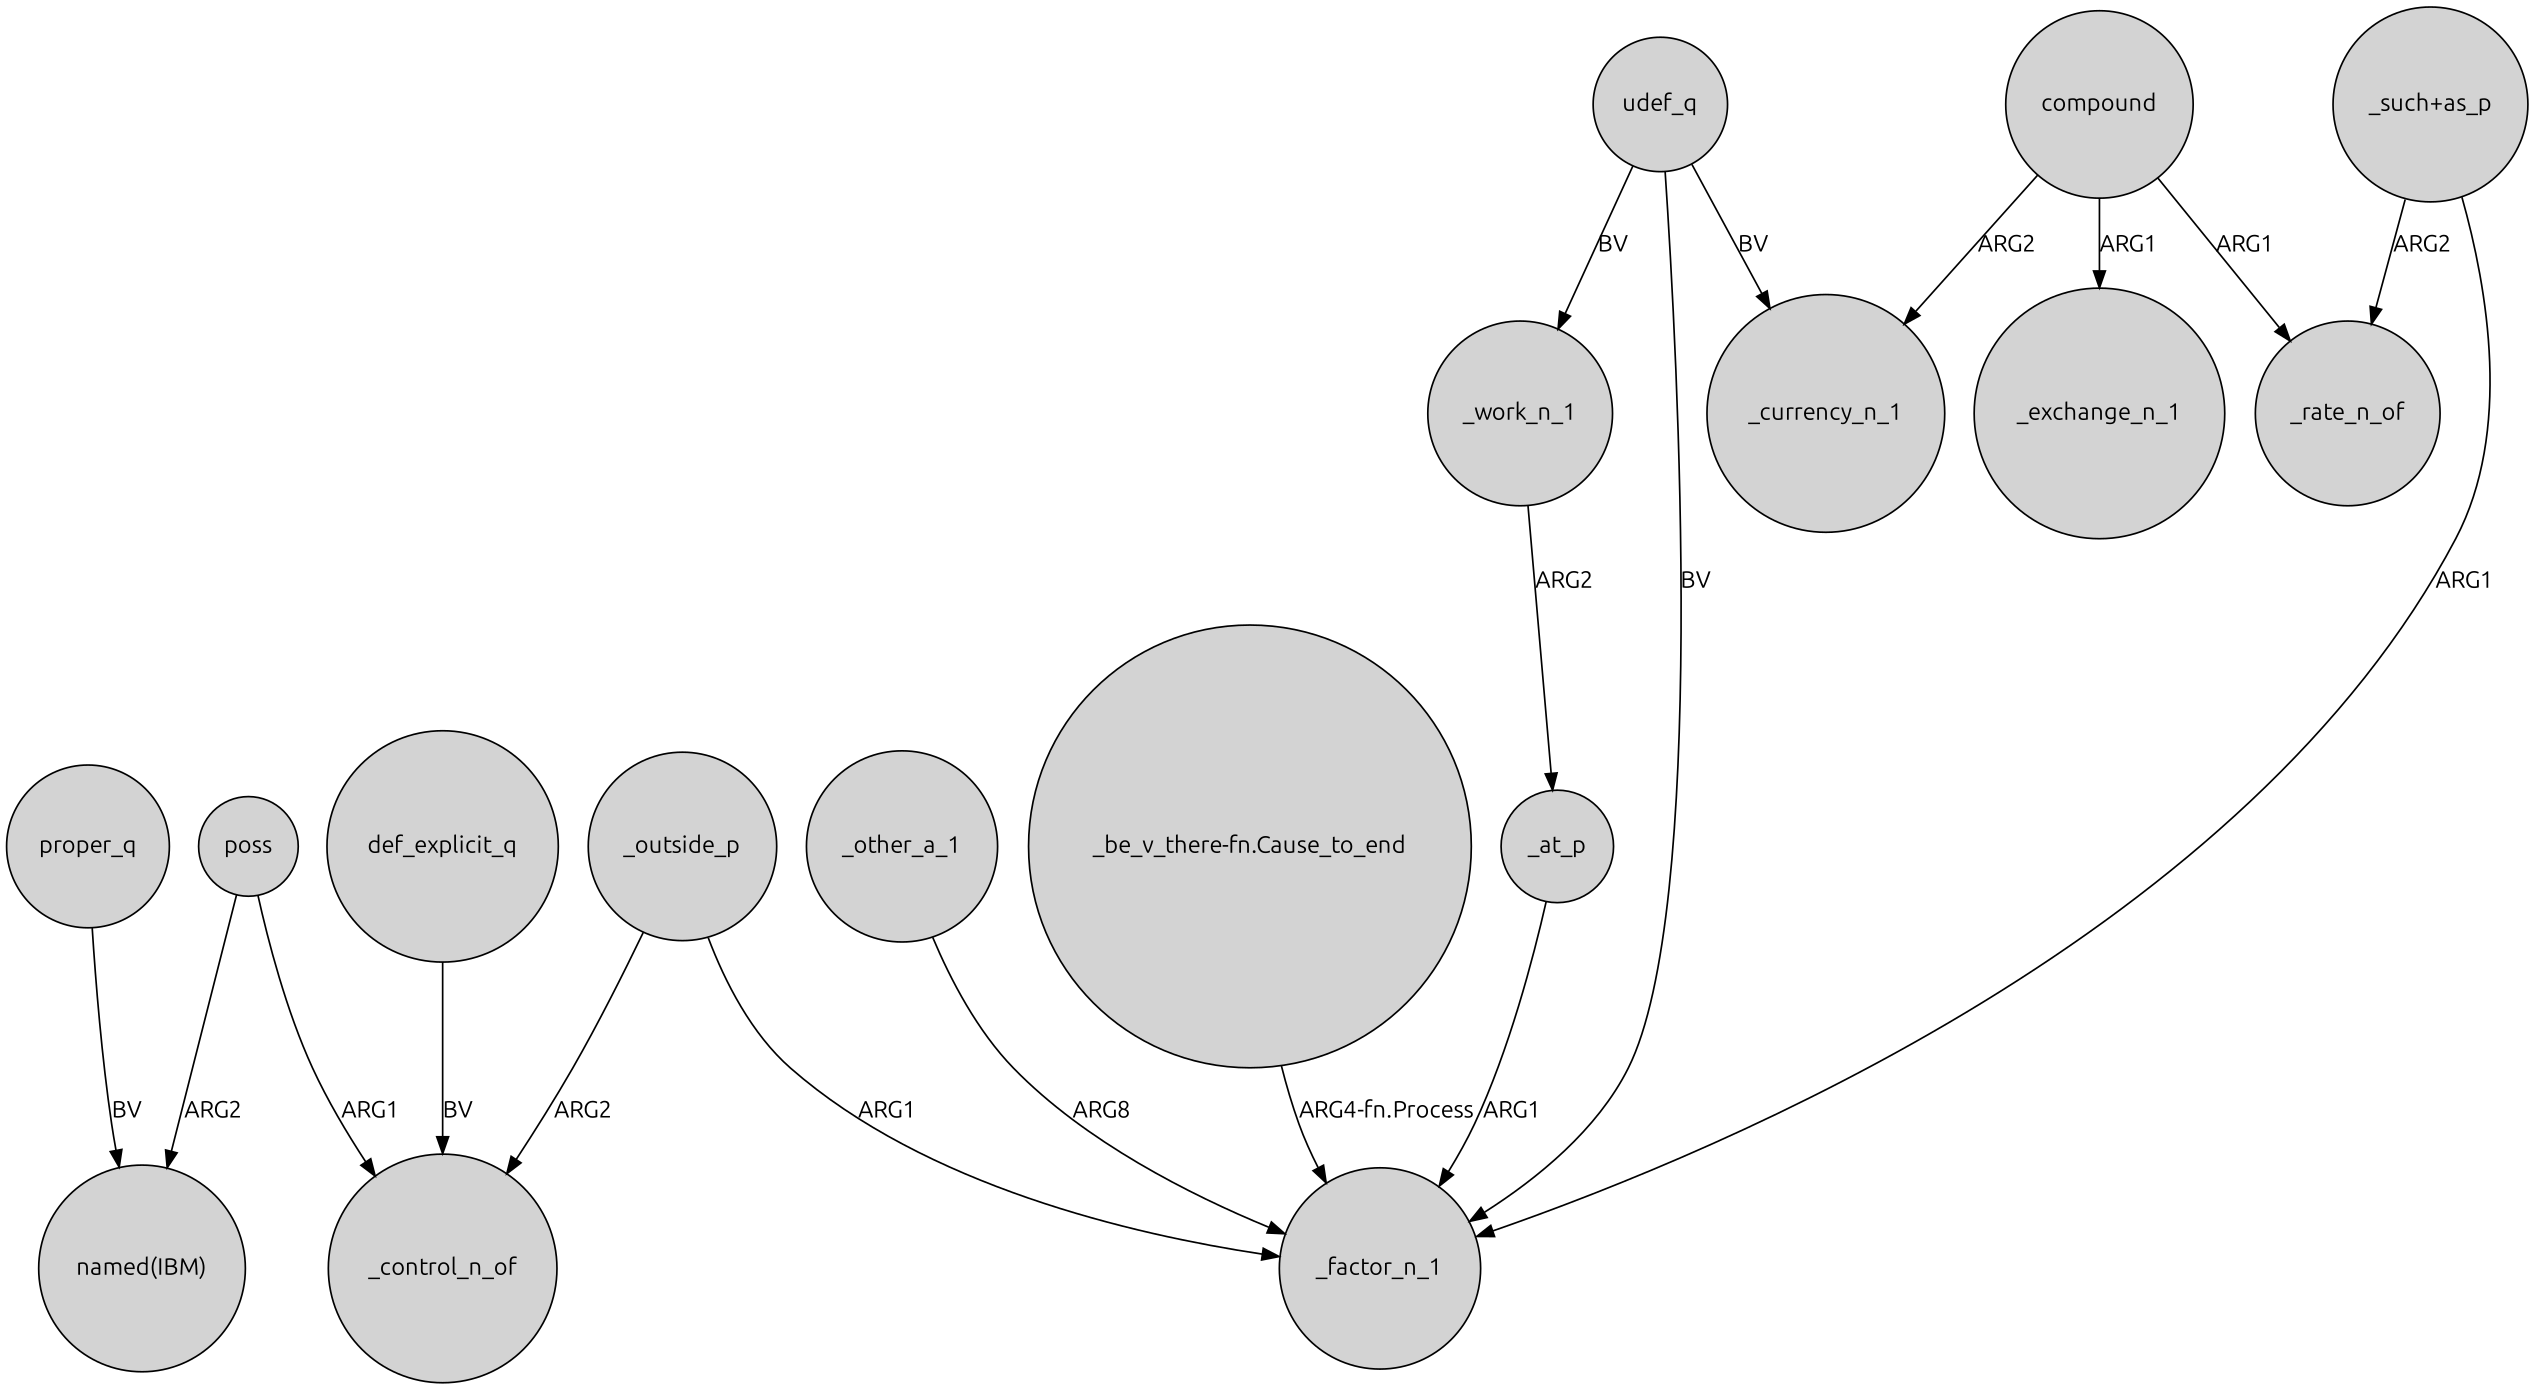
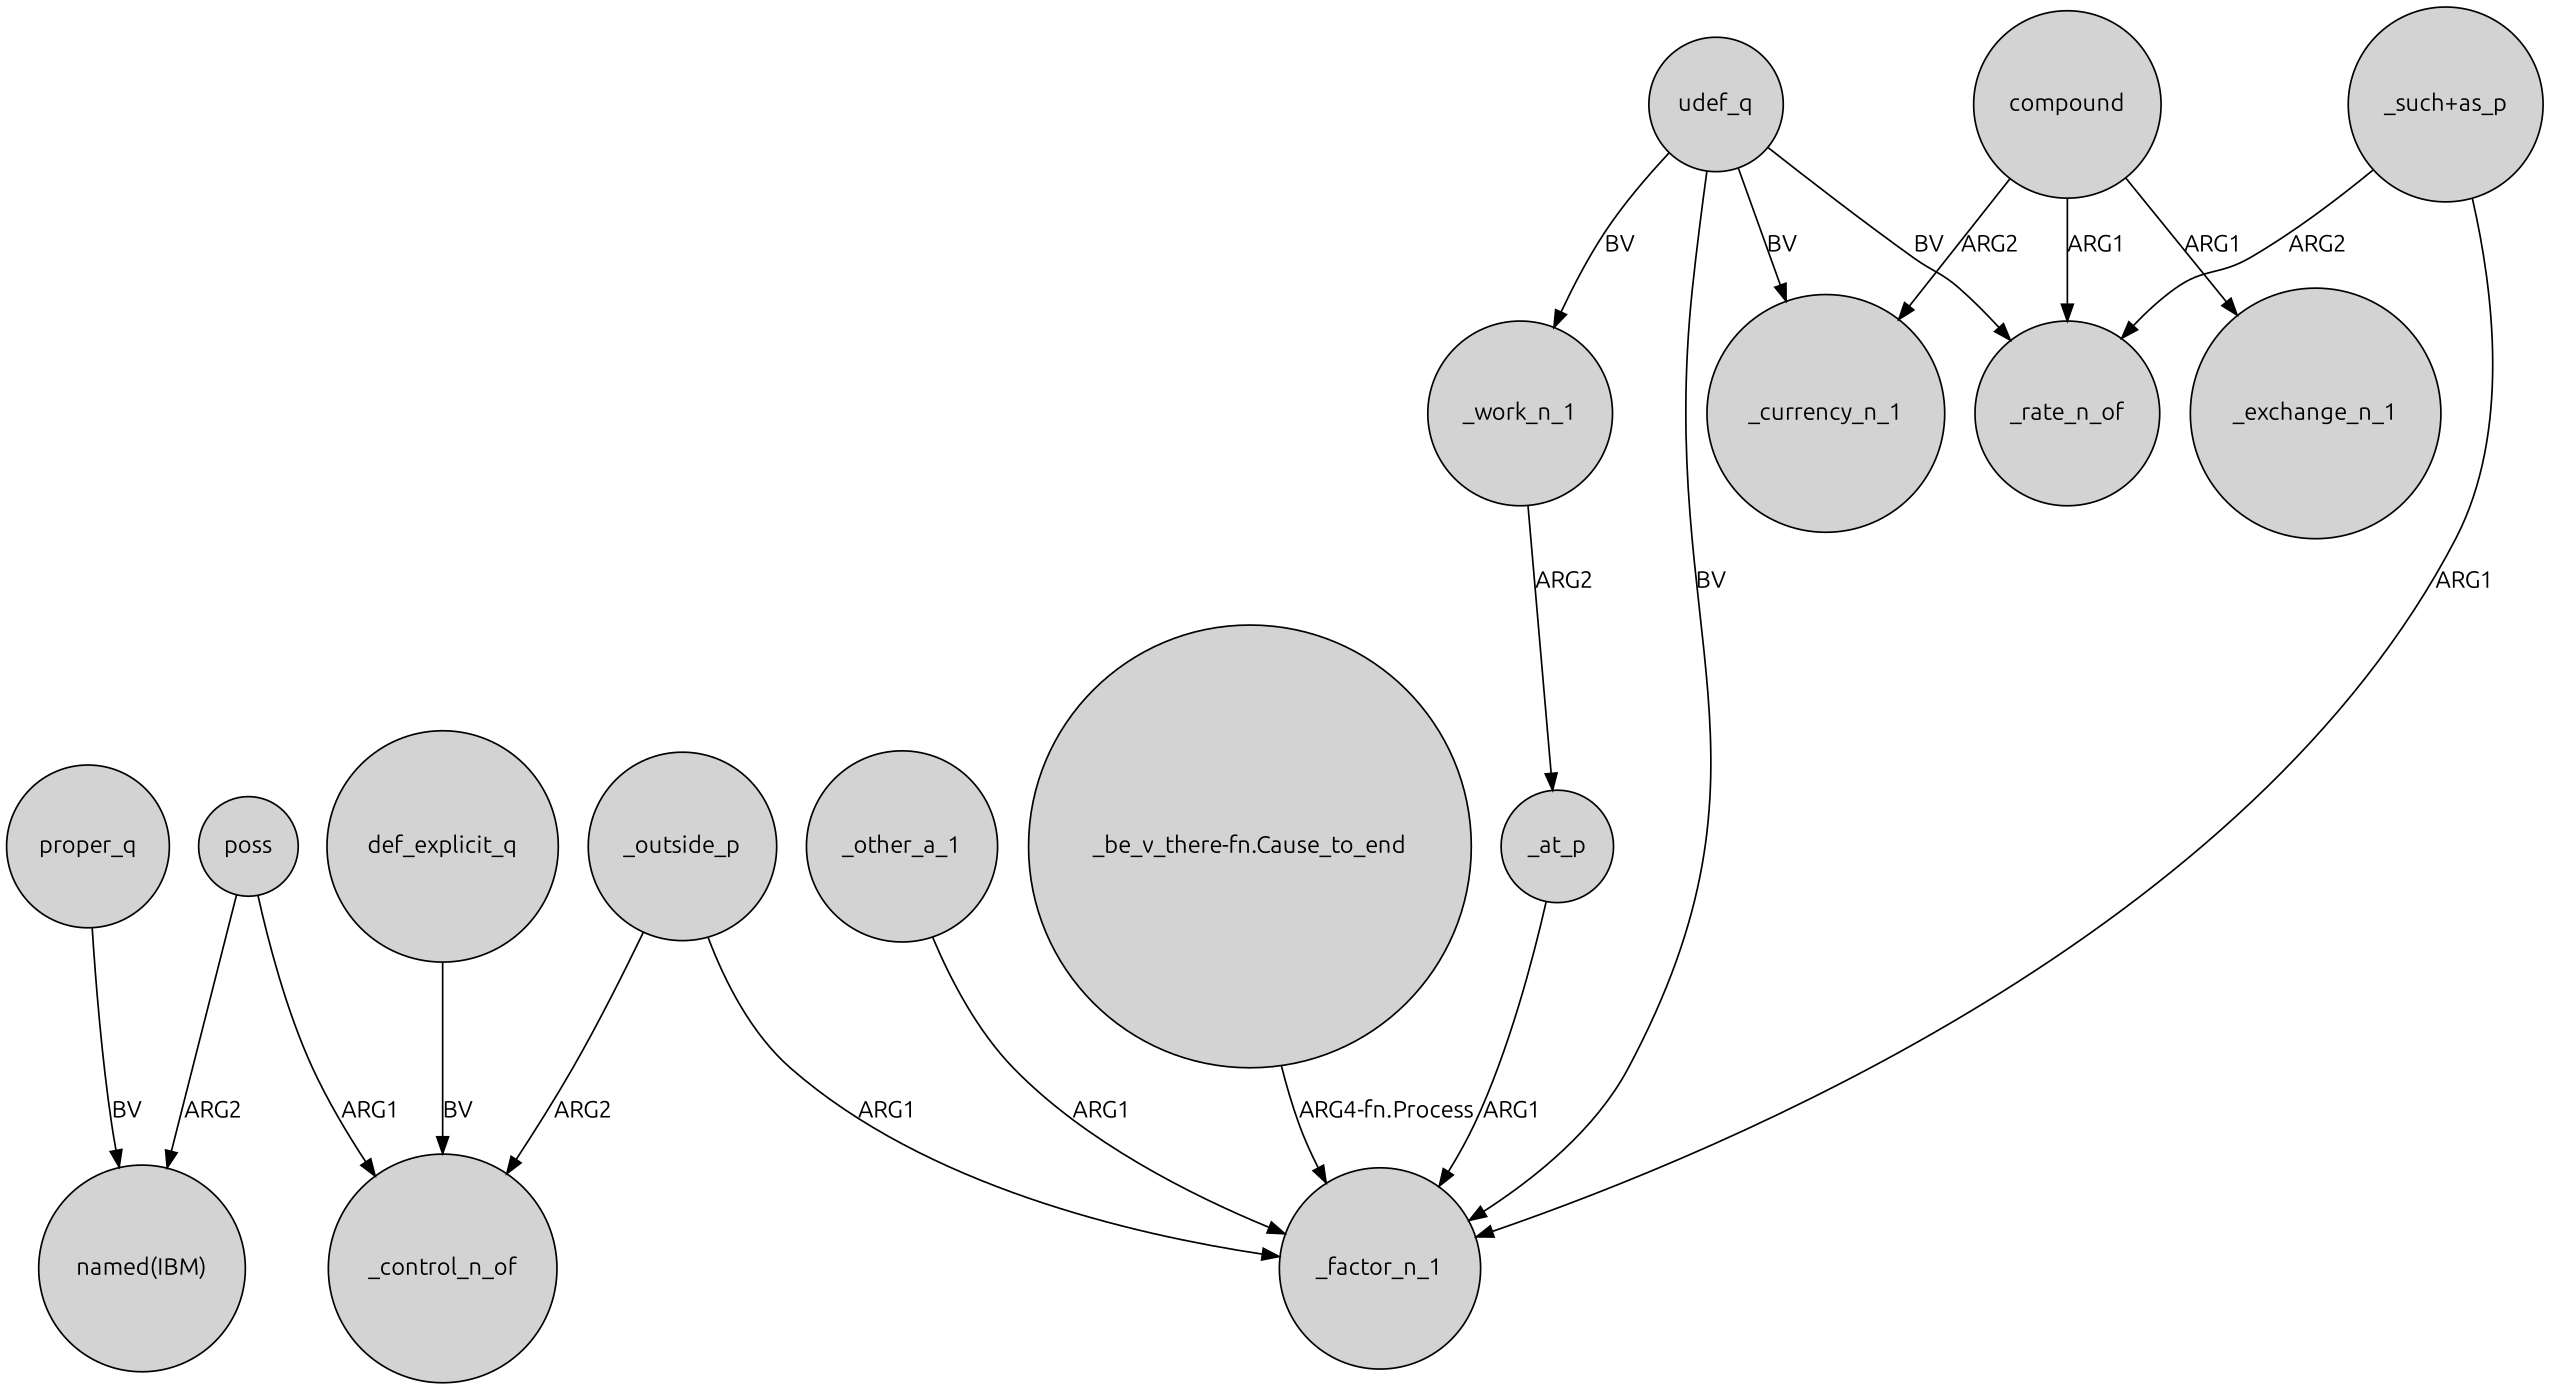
edge "udef_q" -> "_rate_n_of": added, label "BV"
edge "_other_a_1" -> "_factor_n_1": label "ARG8" -> "ARG1"
